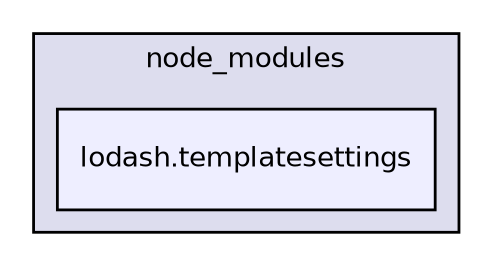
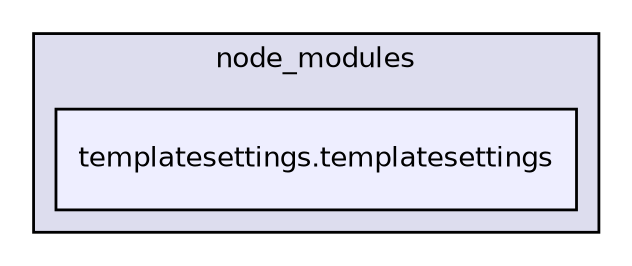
node "lodash.templatesettings": label "lodash.templatesettings" -> "templatesettings.templatesettings"
